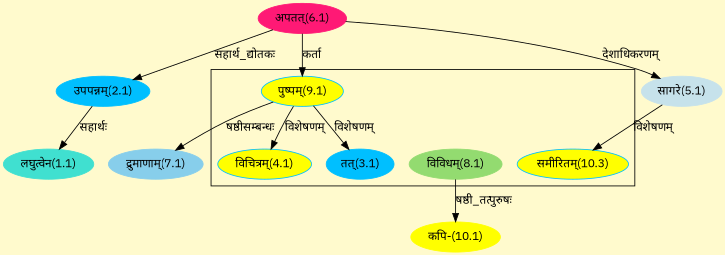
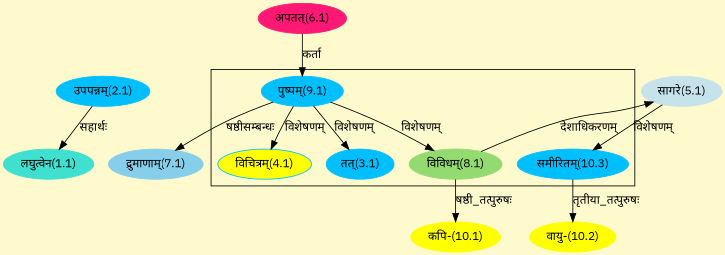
edge "अपतत्(6.1)" -> "सागरे(5.1)": now "विविधम्(8.1)" -> "सागरे(5.1)"
edge "अपतत्(6.1)" -> "उपपन्नम्(2.1)": removed, label "सहार्थ_द्योतकः"
node "पुष्पम्(9.1)": fillcolor #ffff00 -> #00bfff
edge "पुष्पम्(9.1)" -> "विविधम्(8.1)": added, label "विशेषणम्"
node "समीरितम्(10.3)": fillcolor #ffff00 -> #00bfff
node "वायु-(10.2)": added
